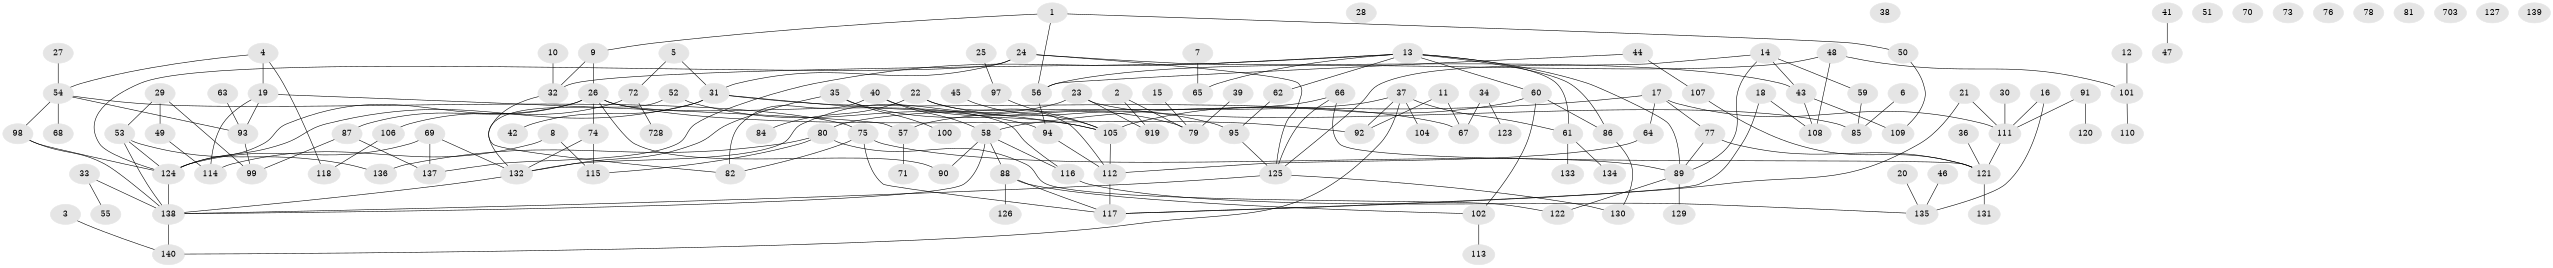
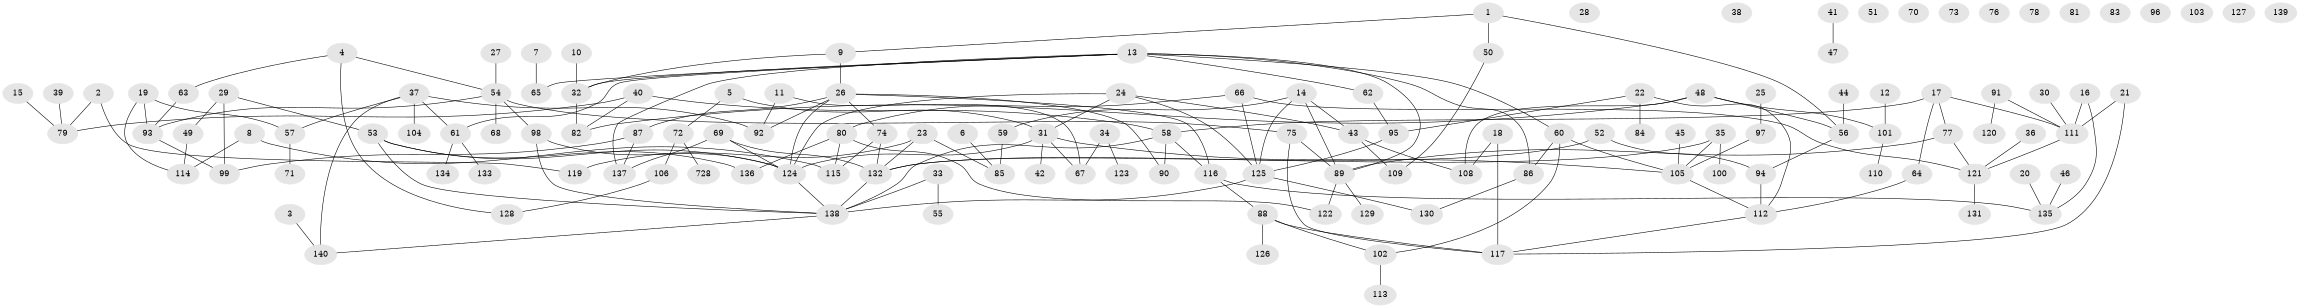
node "83": added
node "96": added
node "703": label "703" -> "103"
edge "4" -- "19": now "4" -- "63"
node "107": removed
node "919": label "919" -> "119"
edge "58" -- "88": now "116" -- "88"
edge "75" -- "82": now "48" -- "82"
node "118": label "118" -> "128"
